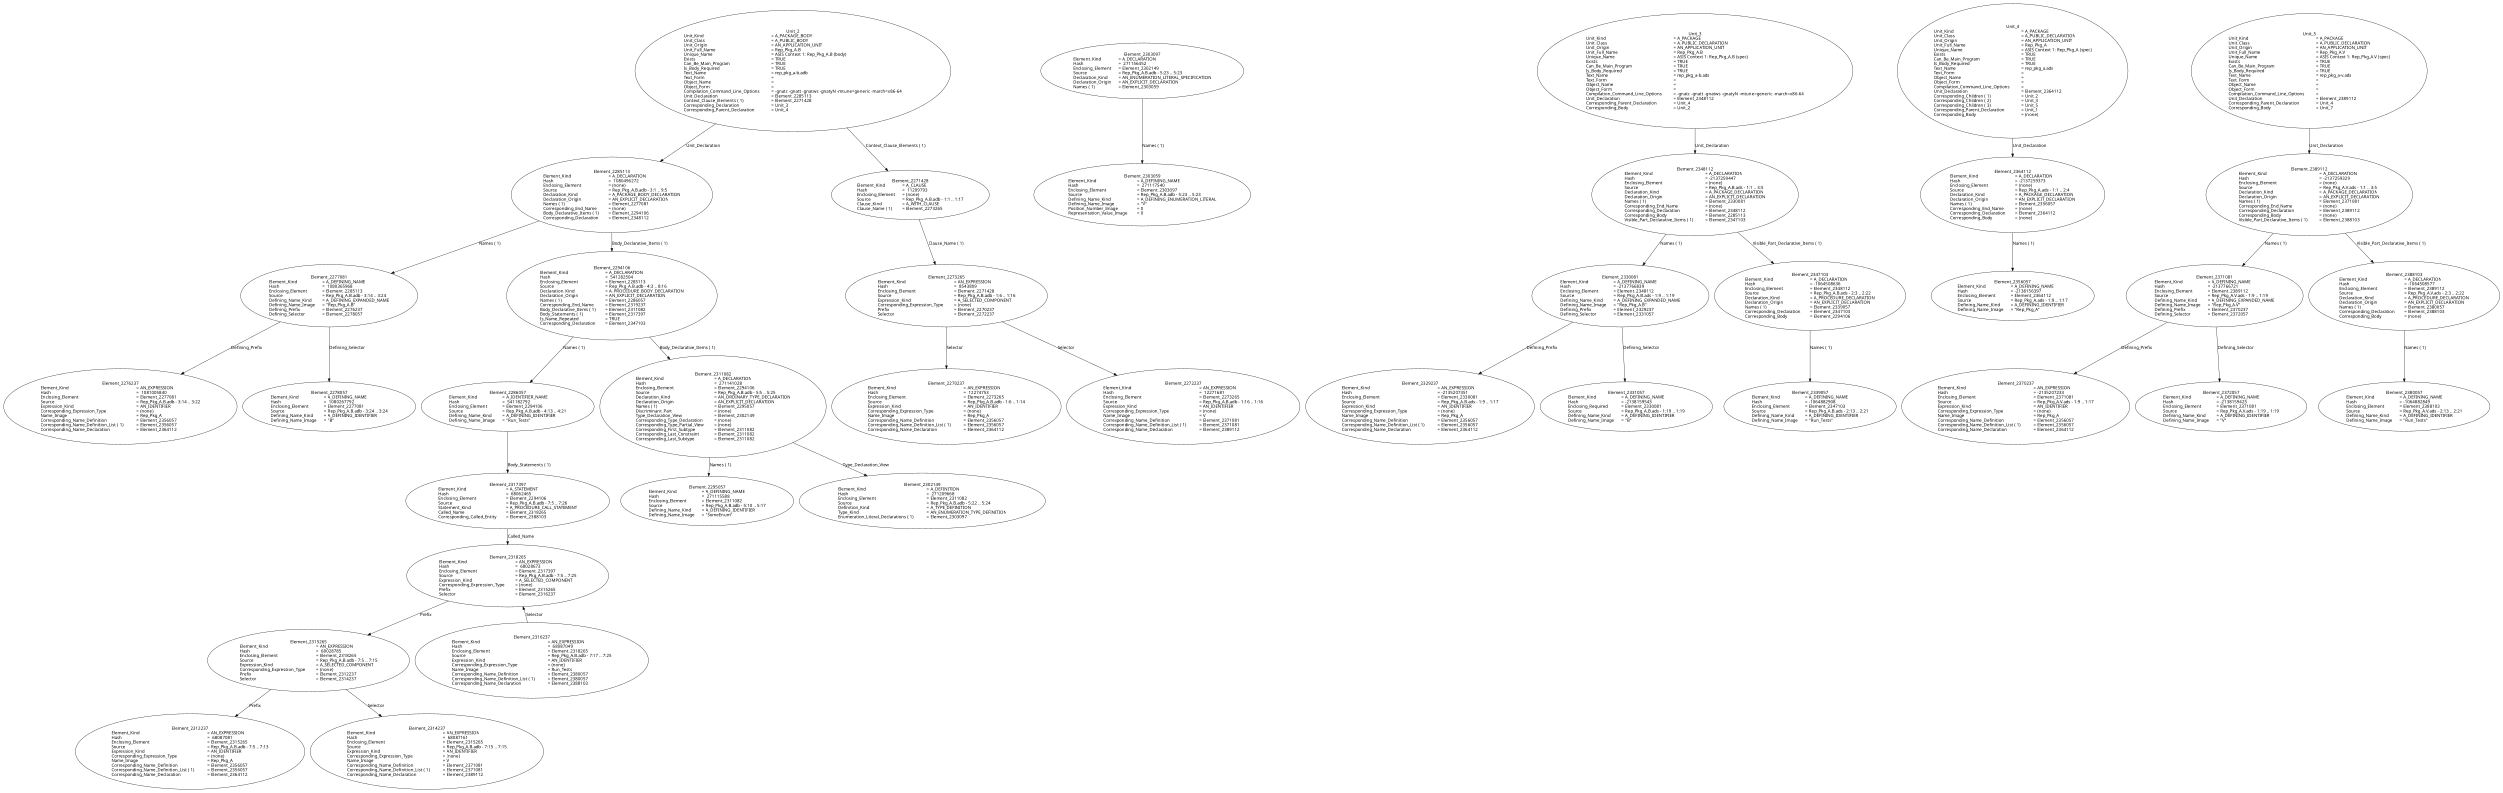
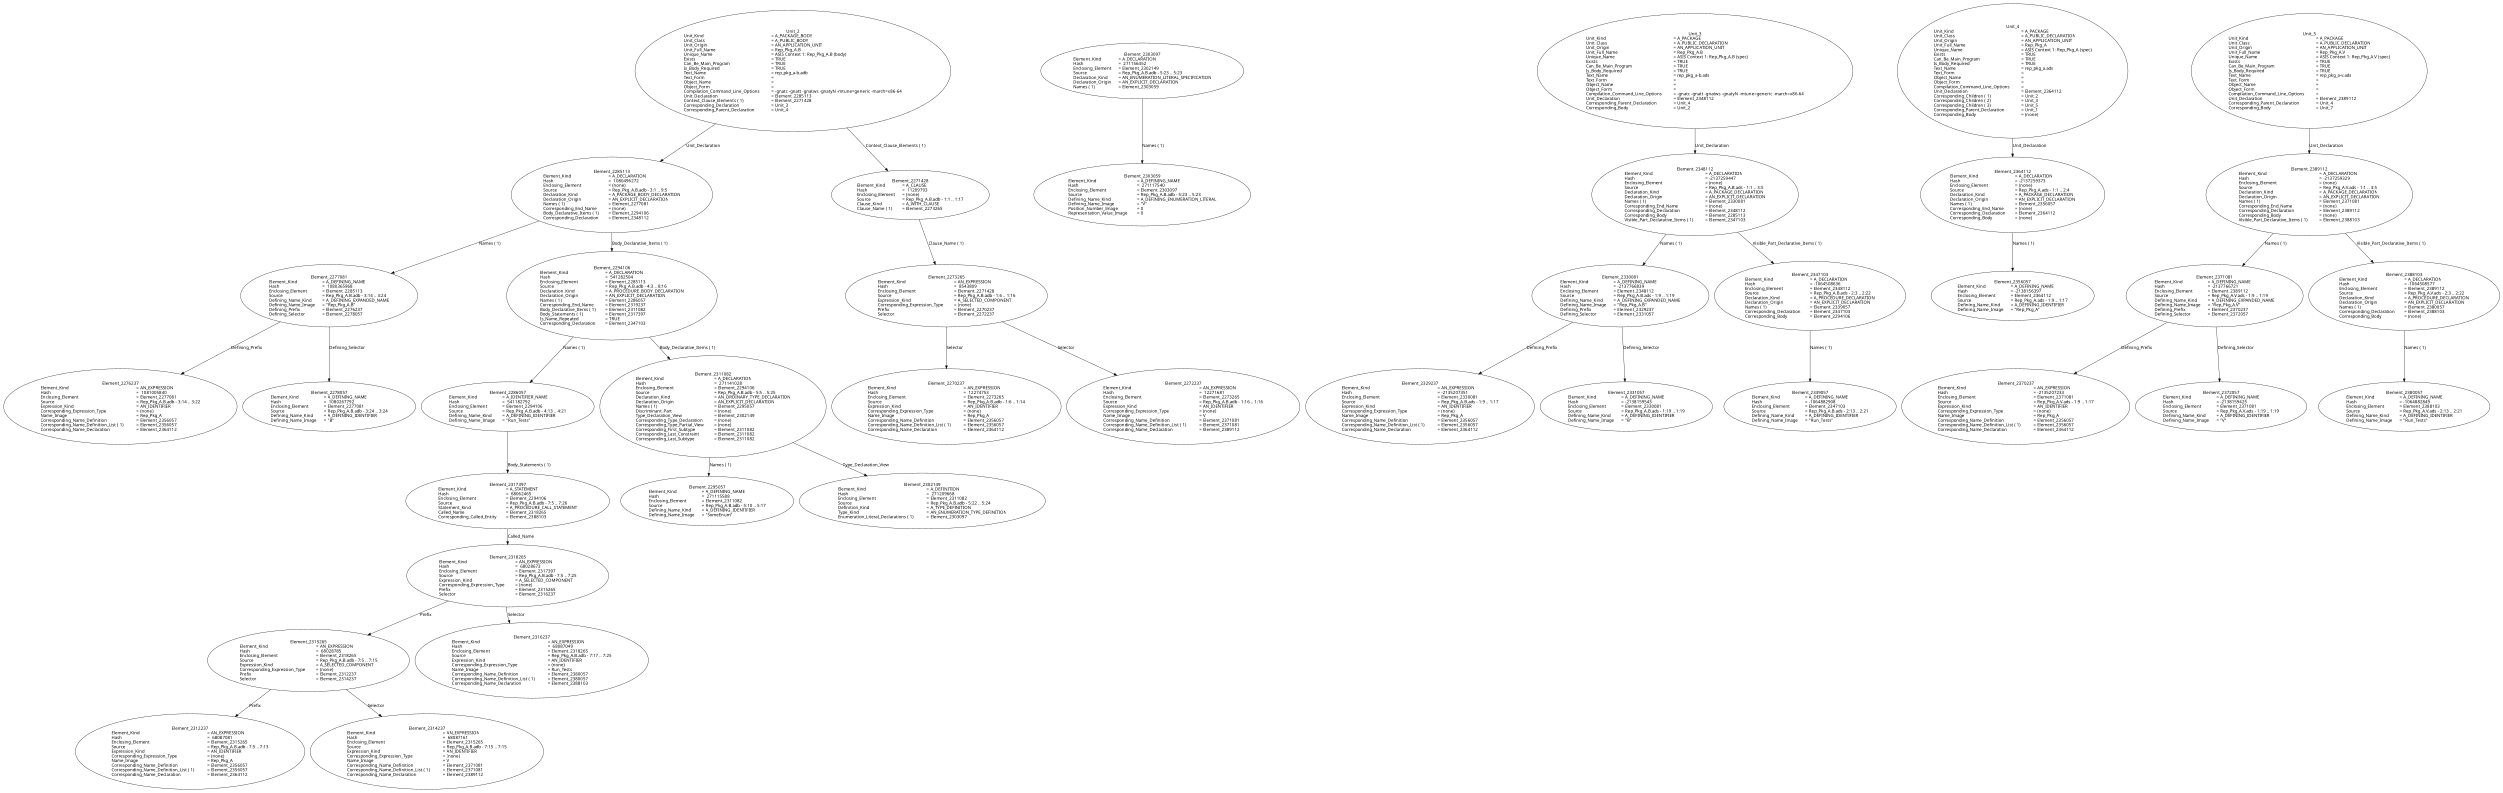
node "Element_2331057": text "Enclosing_Required" -> "Enclosing_Element"
edge "Element_2316237" -> "Element_2318265": reversed
